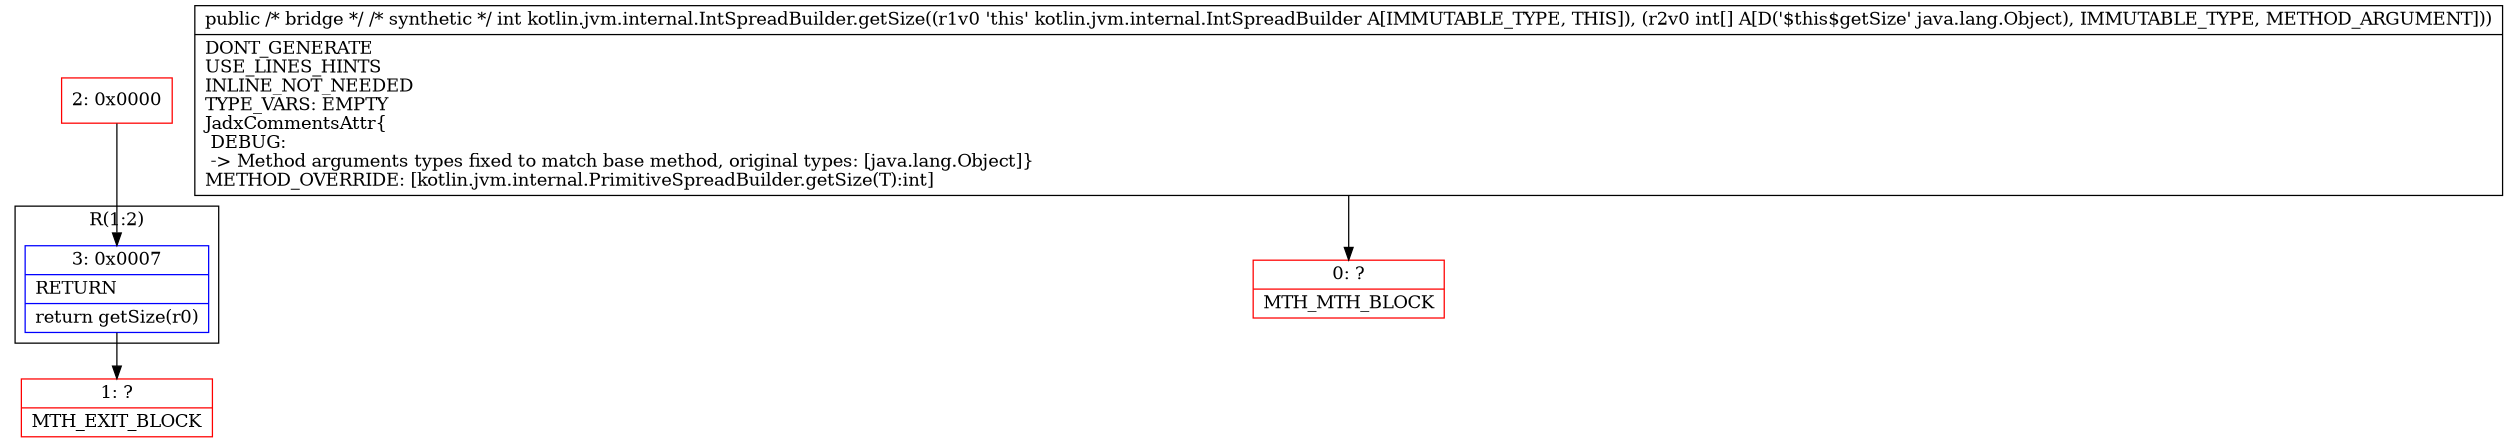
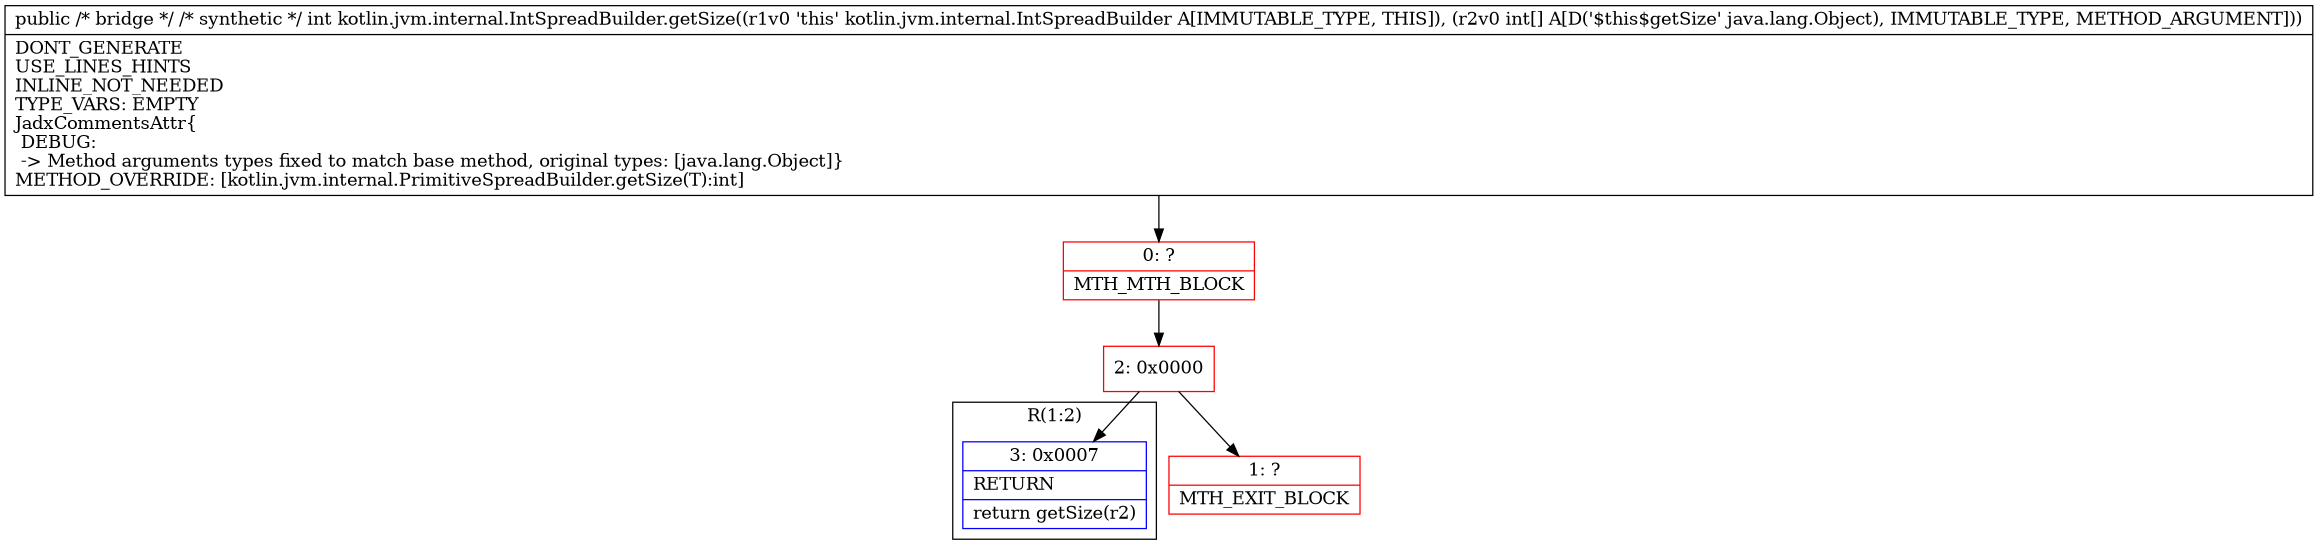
node "3: 0x0007": text "return getSize(r0)" -> "return getSize(r2)"
edge "0: ?" -> "2: 0x0000": added
edge "3: 0x0007" -> "1: ?": now "2: 0x0000" -> "1: ?"
